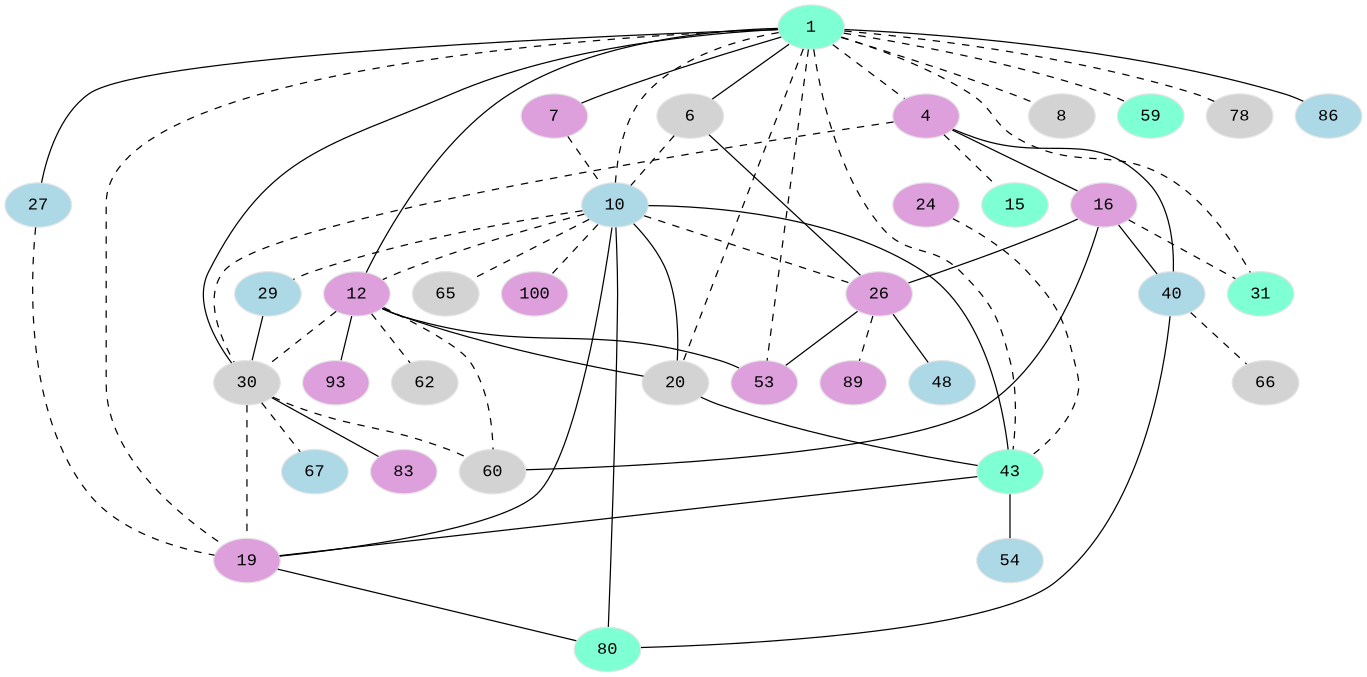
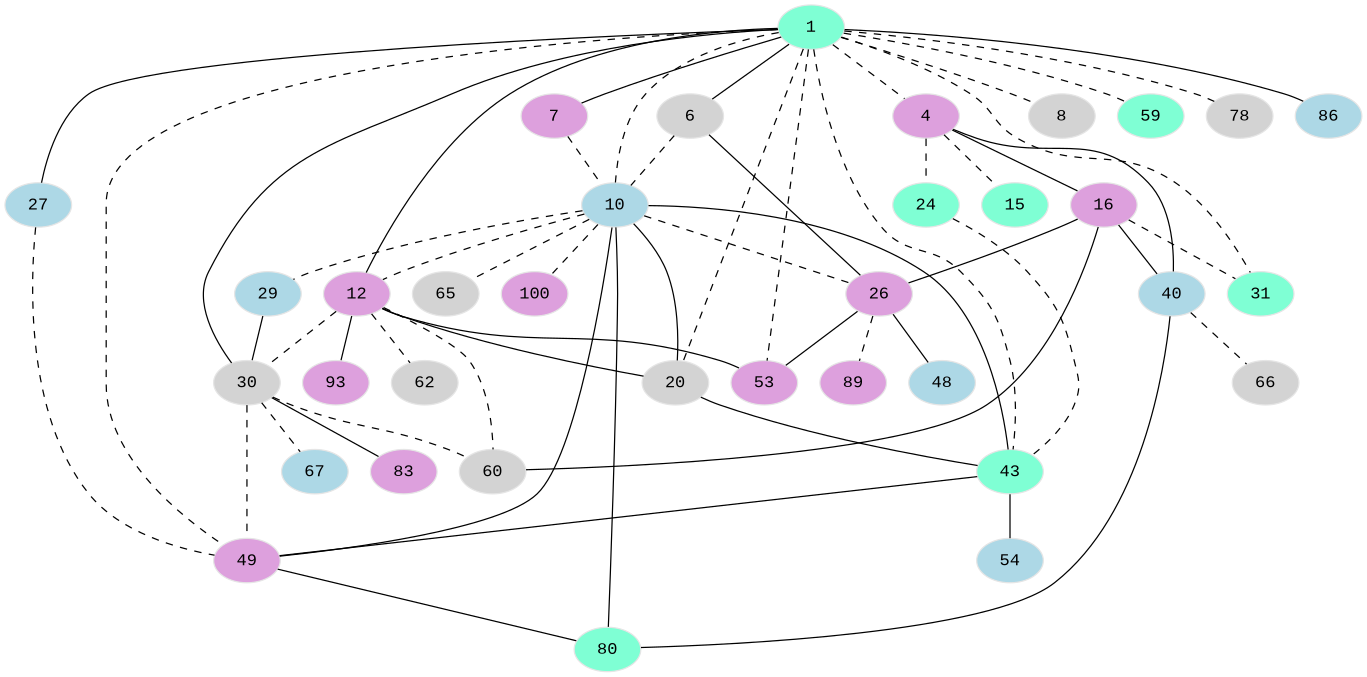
edge "4" -- "30": now "4" -- "24"
node "24": fillcolor plum -> aquamarine
node "19": label "19" -> "49"
